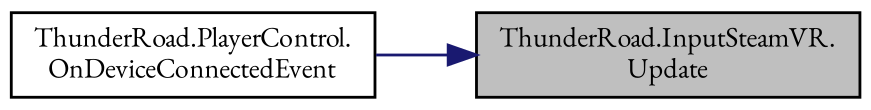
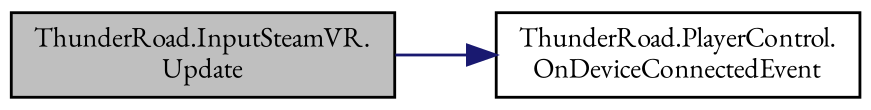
edge "ThunderRoad.PlayerControl. OnDeviceConnectedEvent" -> "ThunderRoad.InputSteamVR. Update": reversed
